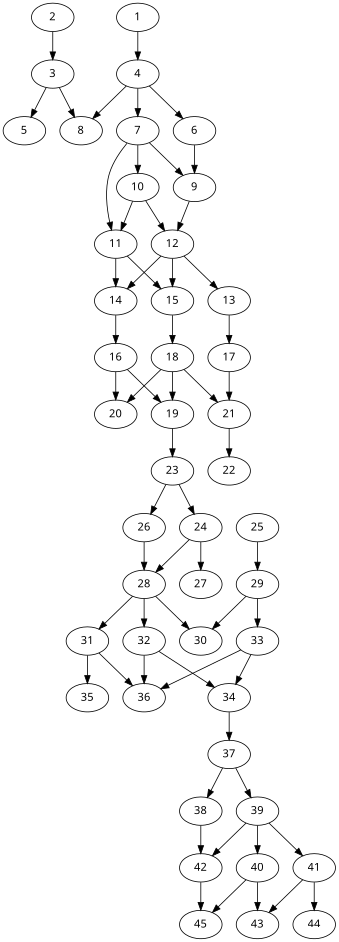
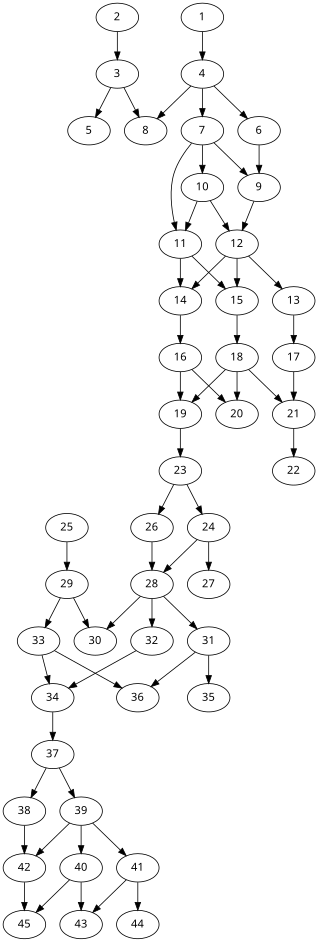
edge "32" -> "36": removed
